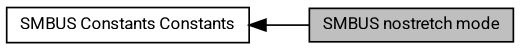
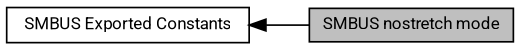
node "SMBUS Constants Constants": label "SMBUS Constants Constants" -> "SMBUS Exported Constants"
